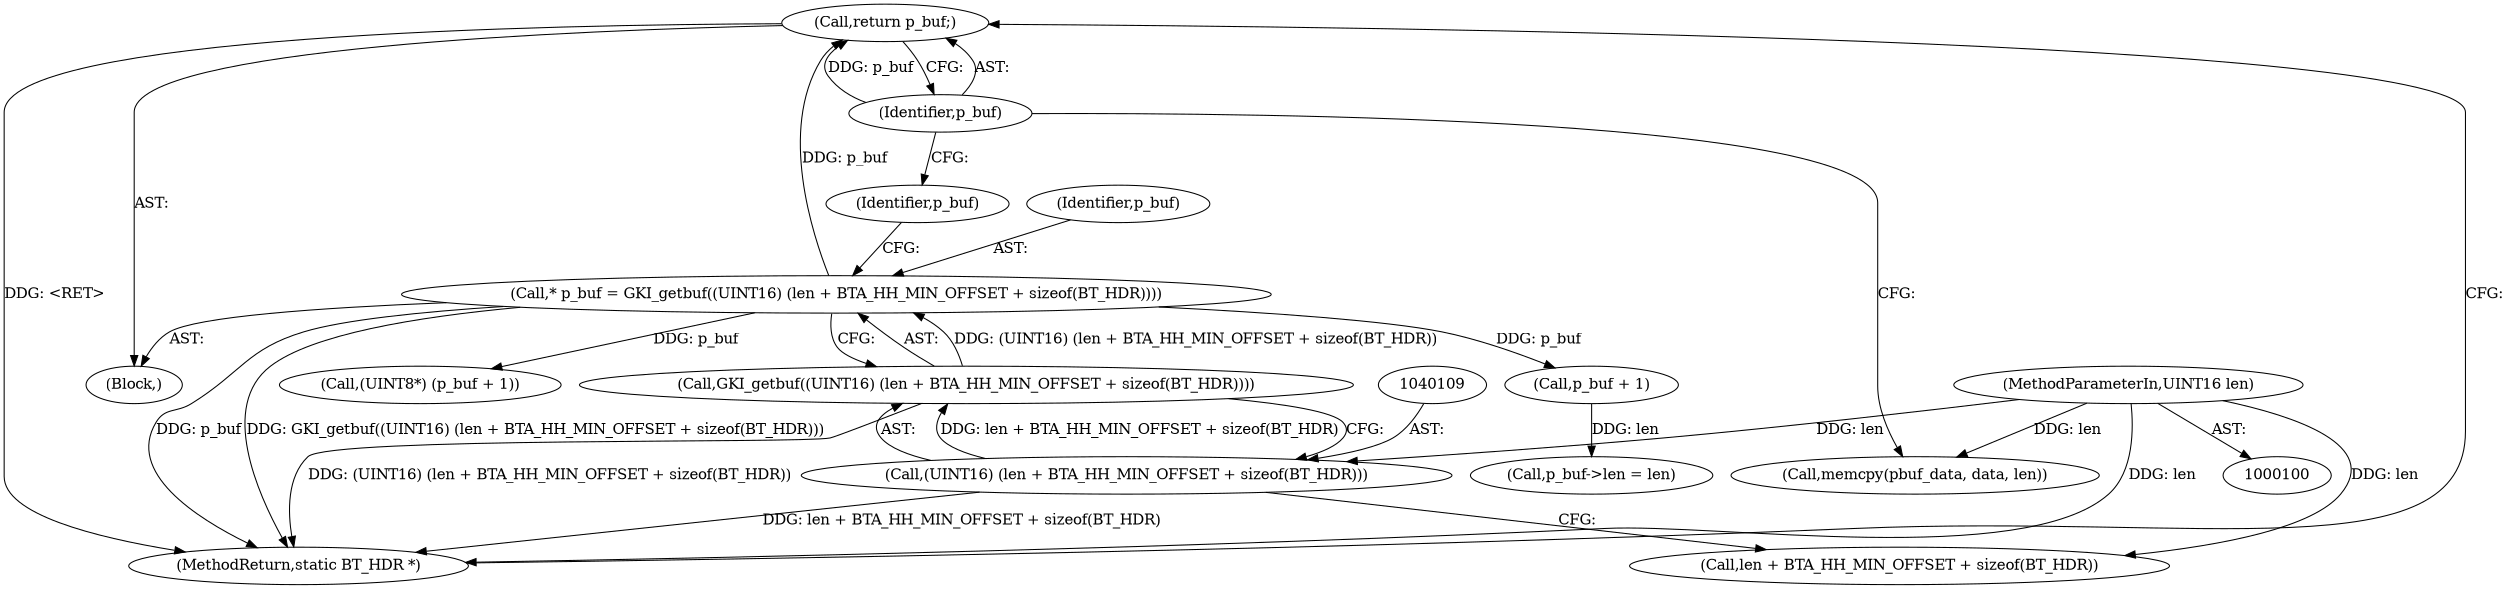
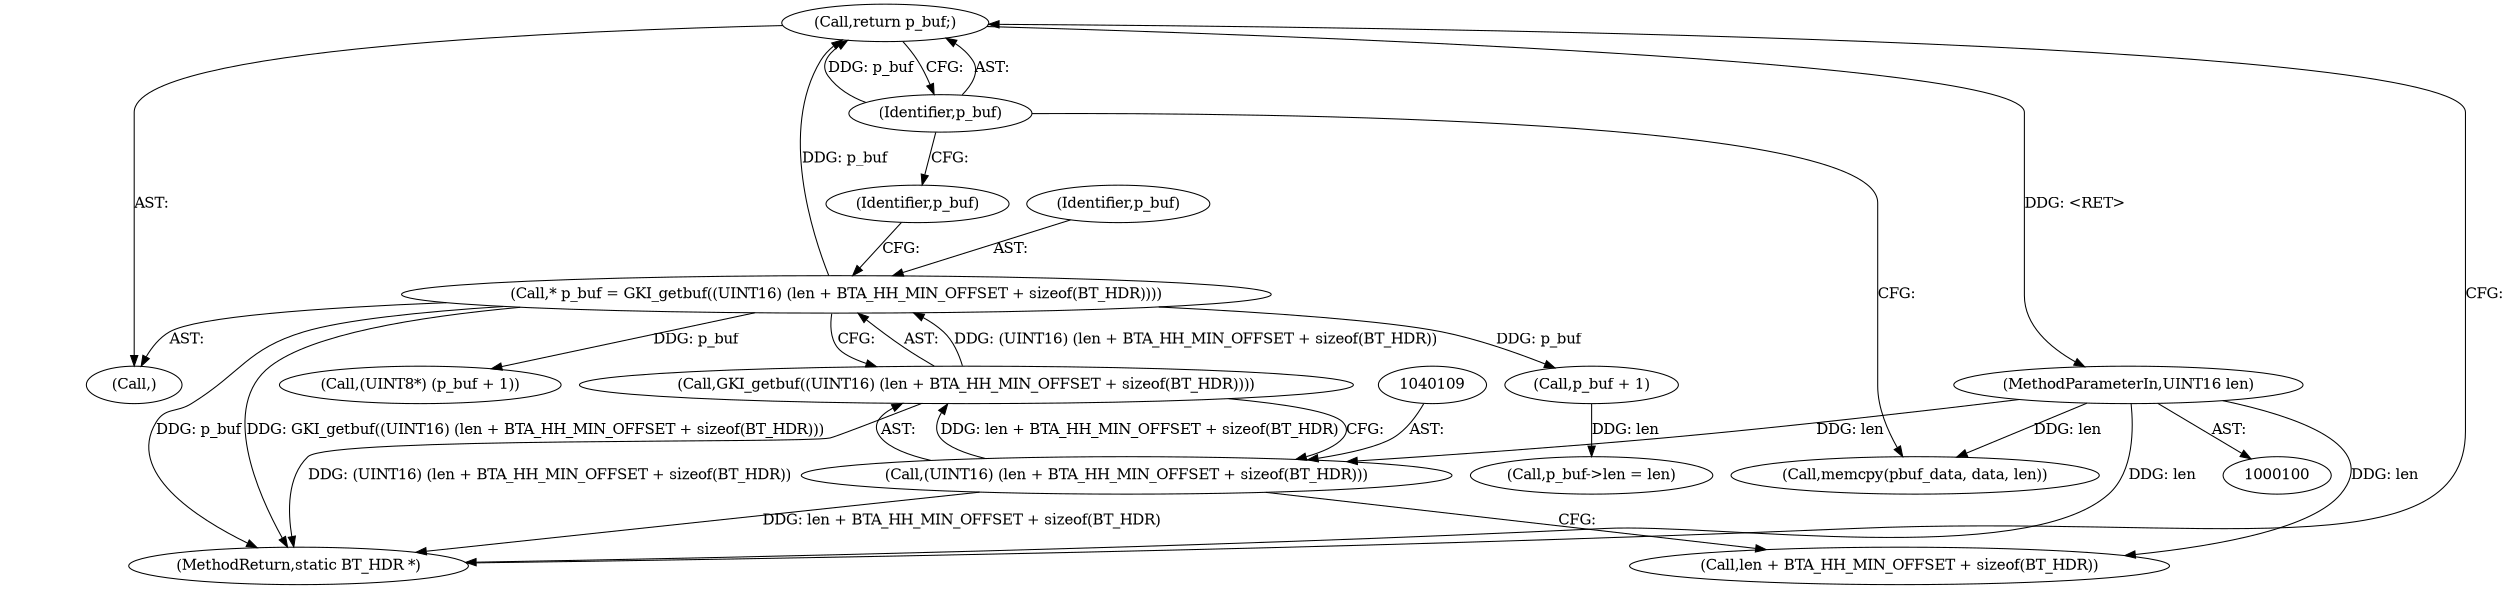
edge "(Call,return p_buf;)" -> "(MethodReturn,static BT_HDR *)": now "(Call,return p_buf;)" -> "(MethodParameterIn,UINT16 len)"
node "(Block,)": label "(Block,)" -> "(Call,)"
